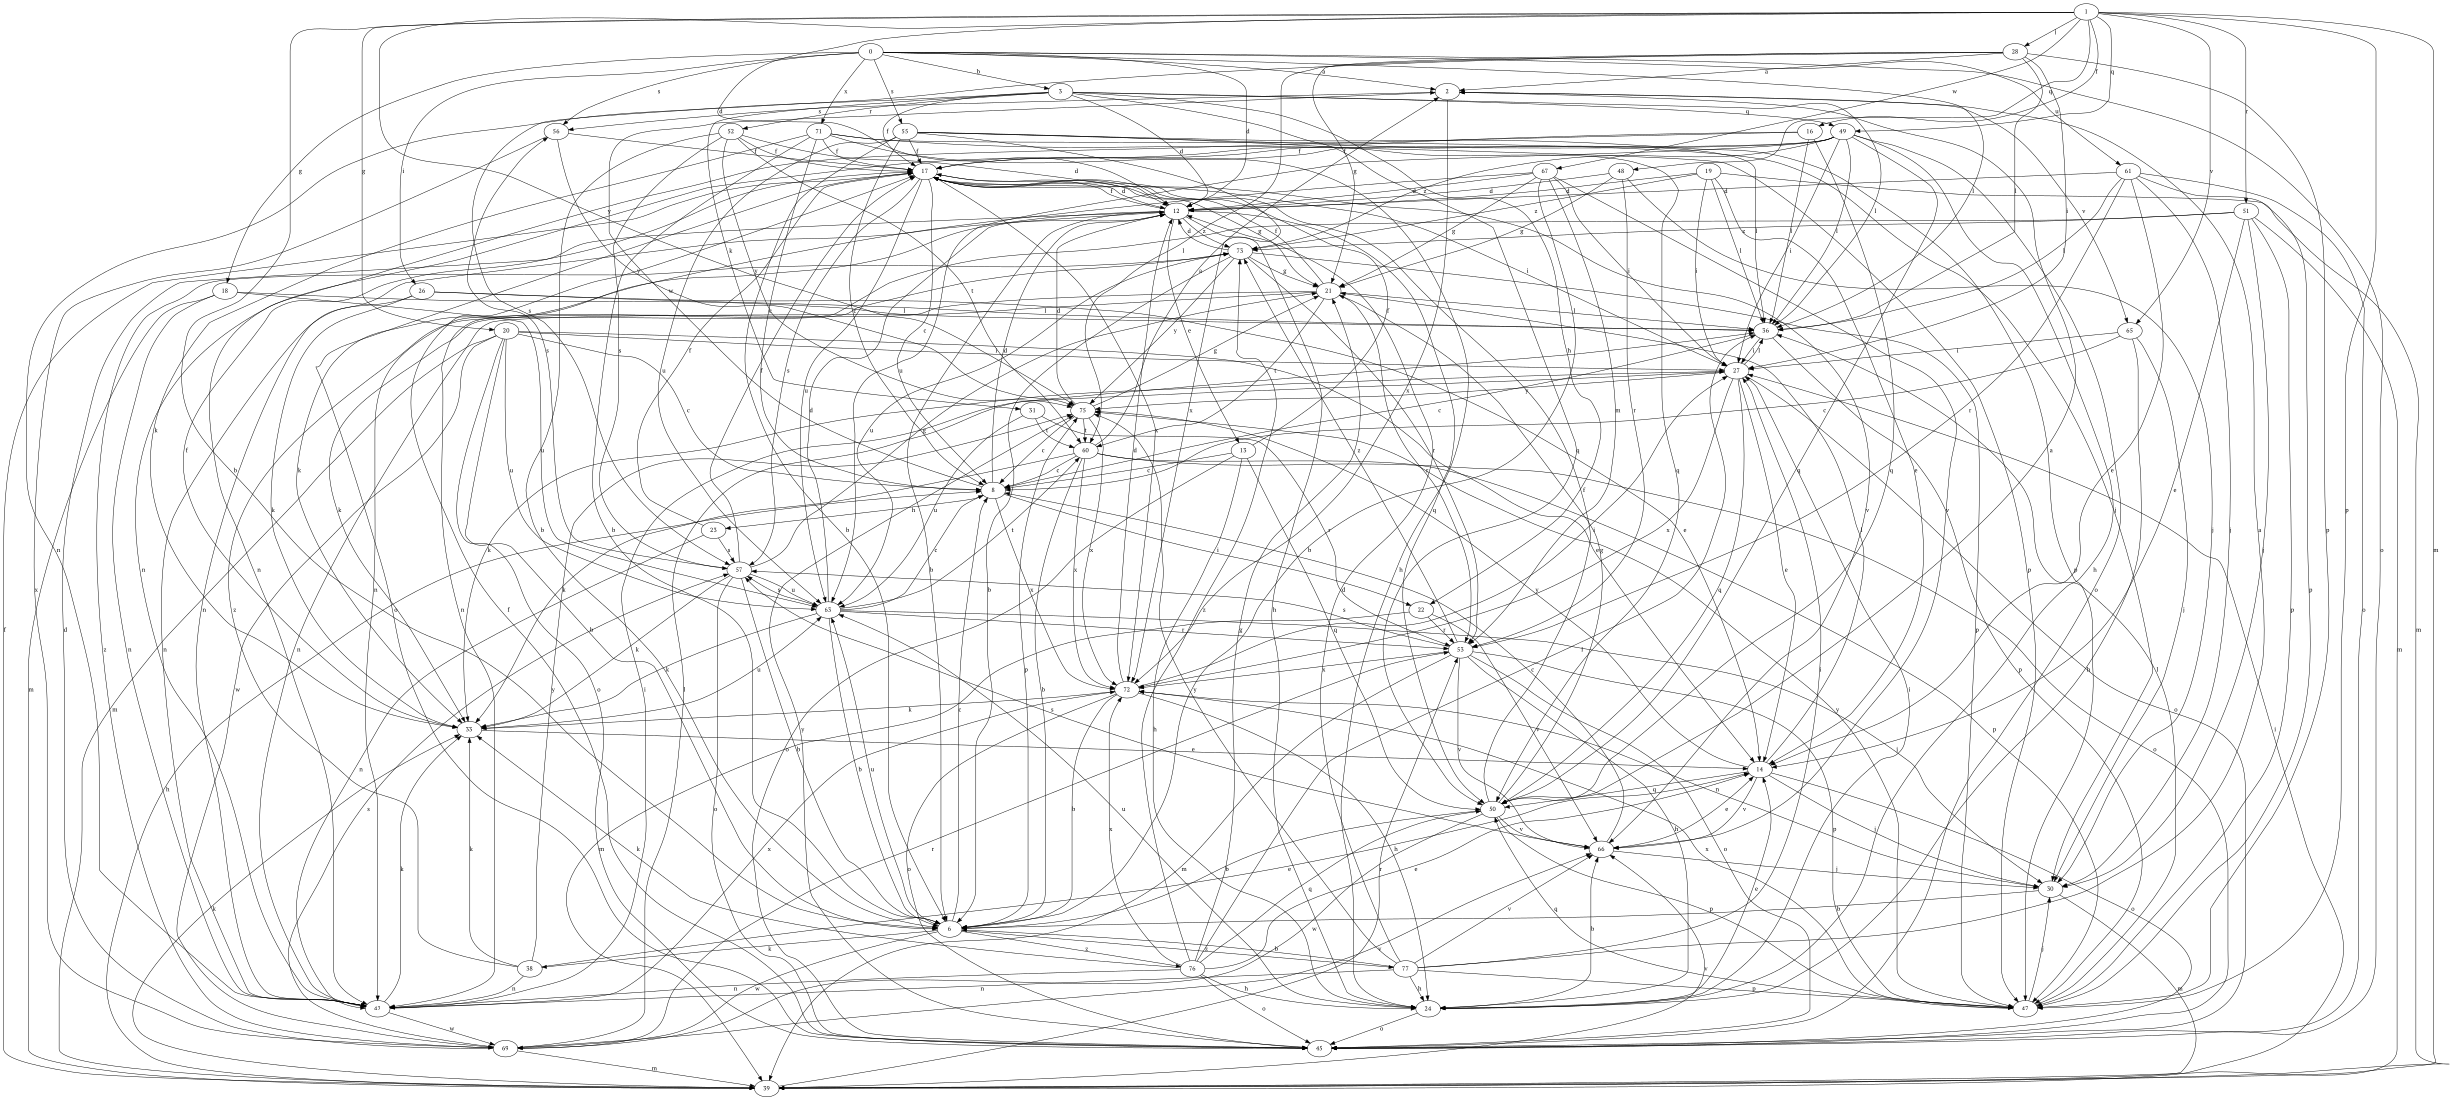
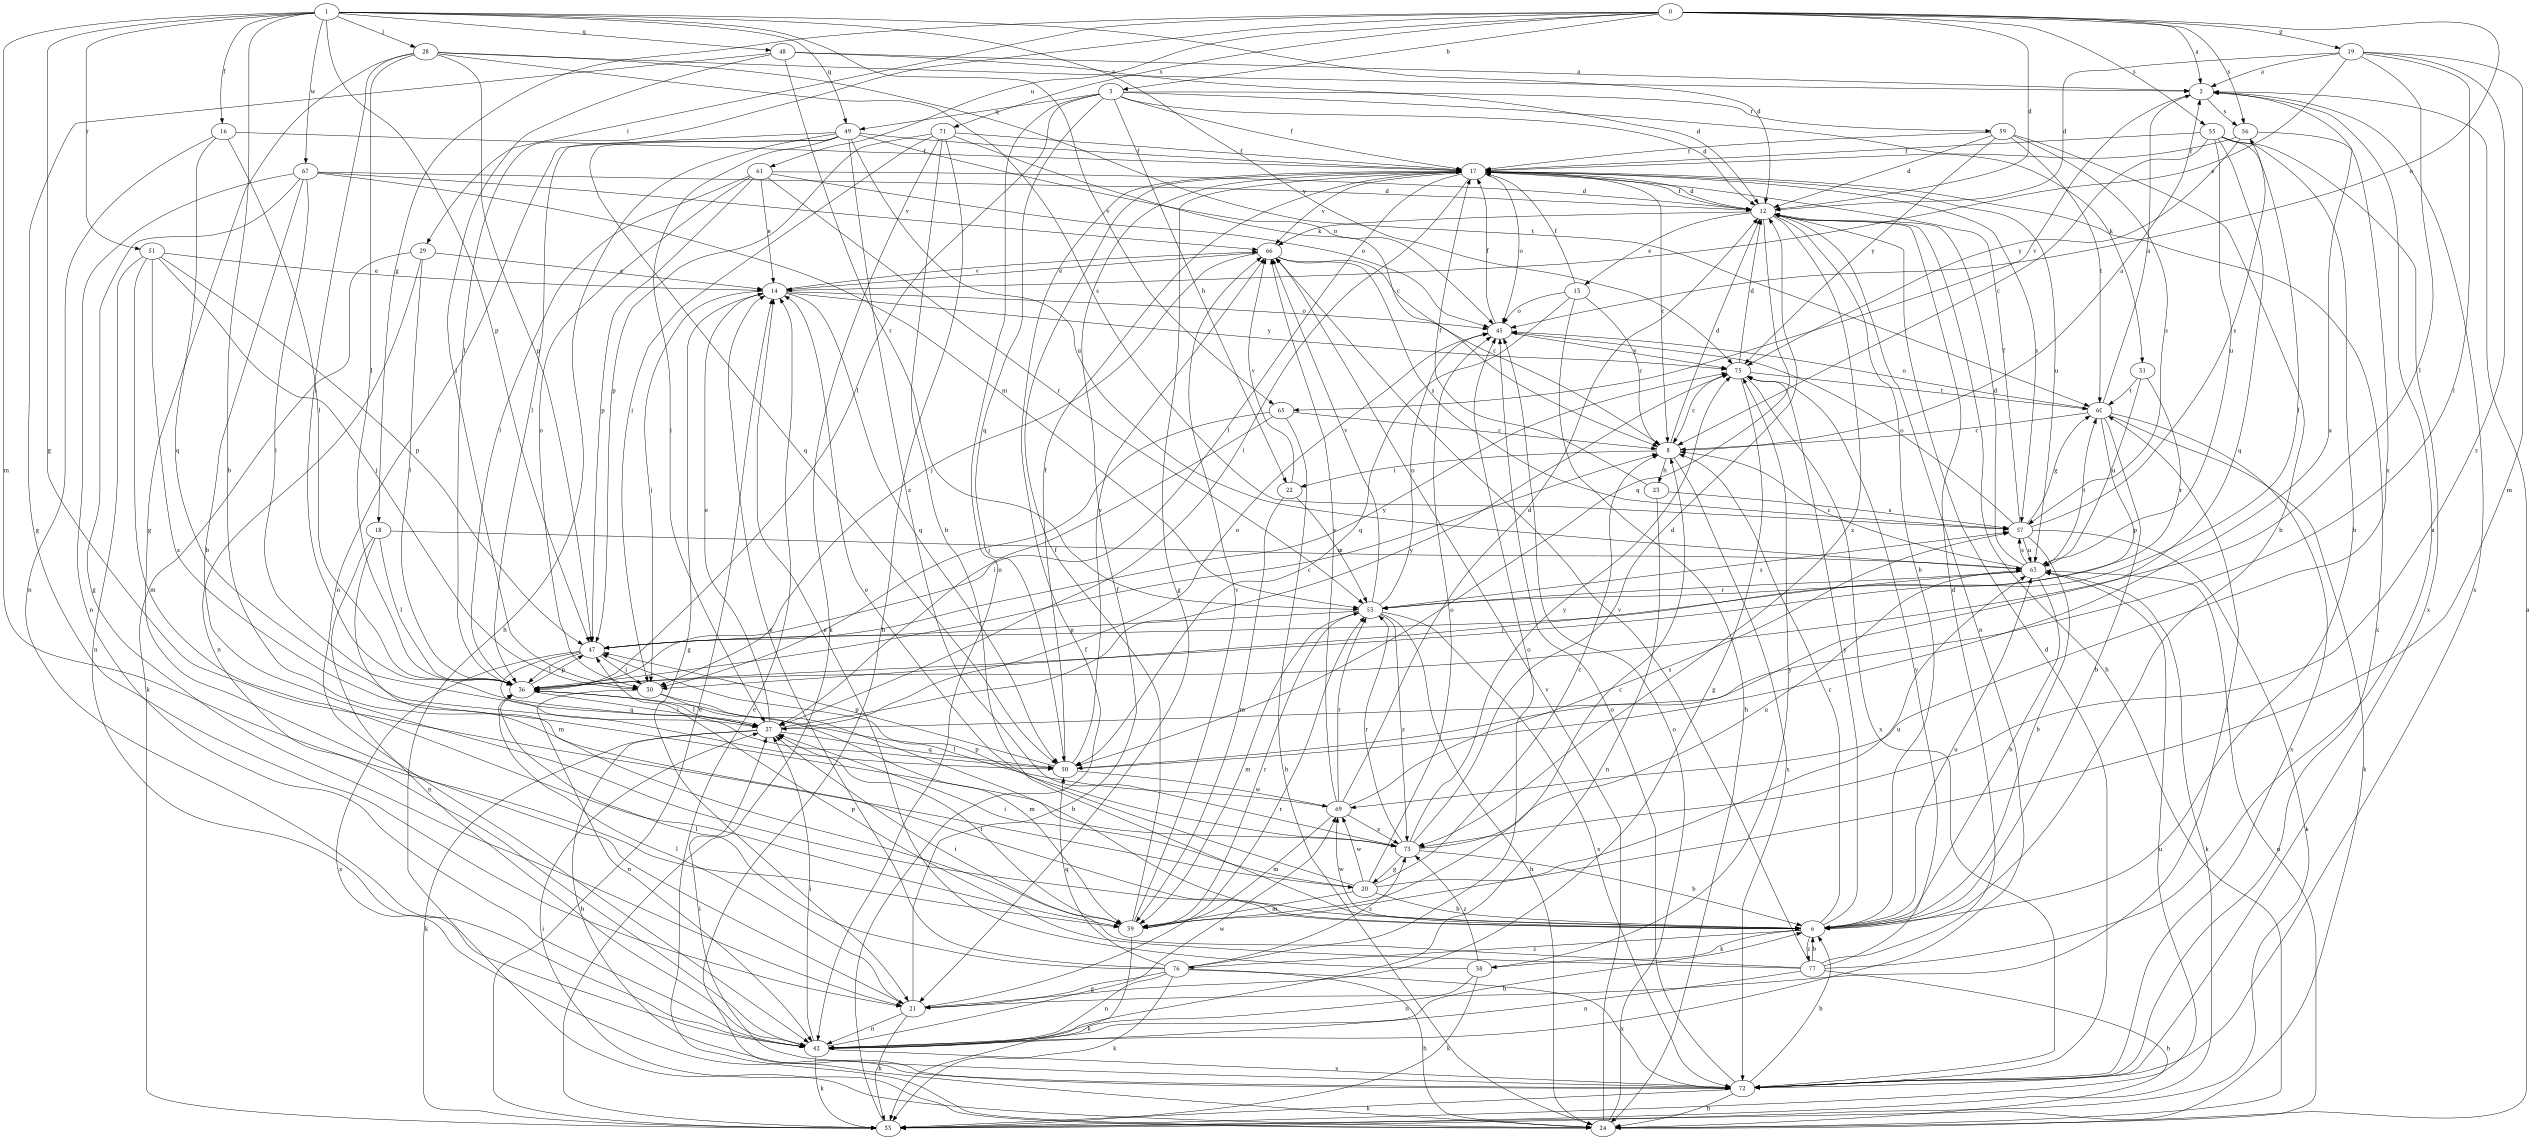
edge "0" -> "19": added, label "g"
edge "19" -> "2": added, label "a"
edge "48" -> "2": added, label "a"
node "52": label "52" -> "59"
edge "55" -> "47": removed, label "p"
edge "28" -> "60": label "l" -> "t"
edge "73" -> "21": now "73" -> "20"
node "26": label "26" -> "29"
edge "8" -> "2": label "w" -> "a"
edge "12" -> "33": now "12" -> "66"
edge "57" -> "21": now "57" -> "60"
edge "50" -> "21": removed, label "g"
edge "27" -> "72": label "x" -> "h"
edge "14" -> "21": label "l" -> "g"
edge "61" -> "30": label "j" -> "o"
edge "17" -> "36": added, label "l"
edge "6" -> "75": label "p" -> "y"
edge "30" -> "72": now "30" -> "42"
edge "39" -> "8": label "h" -> "c"
edge "50" -> "6": now "42" -> "6"
edge "24" -> "66": label "b" -> "v"
edge "24" -> "2": added, label "a"
